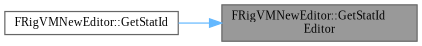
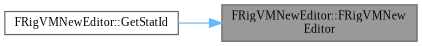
node "FRigVMNewEditor::GetStatId Editor": label "FRigVMNewEditor::GetStatId Editor" -> "FRigVMNewEditor::FRigVMNew Editor"
